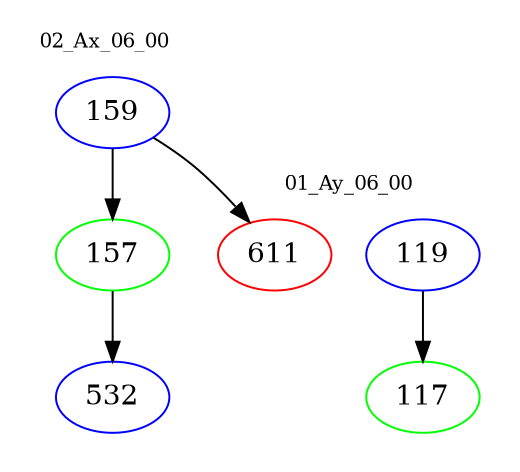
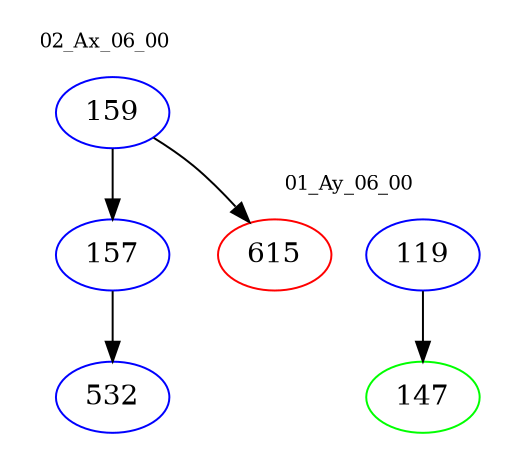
node "157": color green -> blue
node "611": label "611" -> "615"
node "117": label "117" -> "147"
